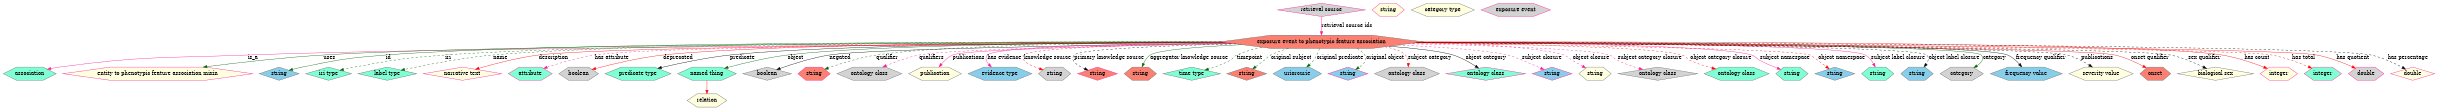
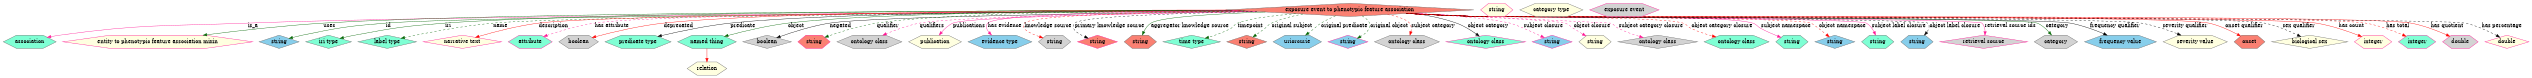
edge "retrieval source" -> "exposure event to phenotypic feature association": reversed
node "exposure event to phenotypic feature association": shape hexagon -> diamond
edge "exposure event to phenotypic feature association" -> "iri type": style dashed -> solid
edge "exposure event to phenotypic feature association" -> "severity value": label "publications" -> "severity qualifier"
